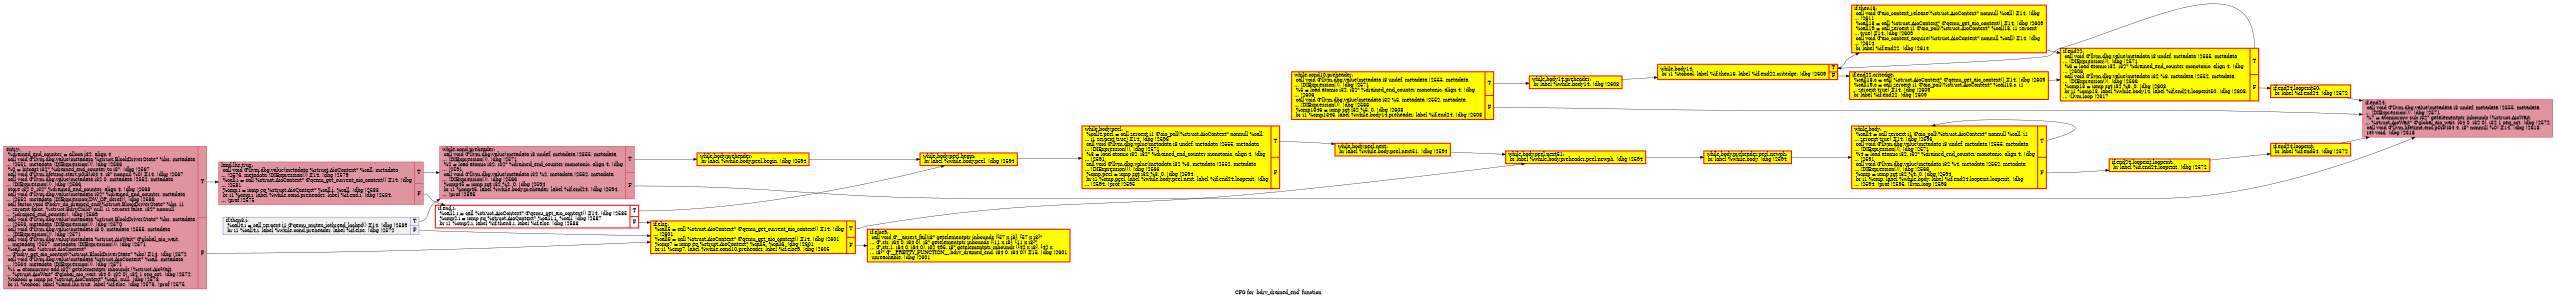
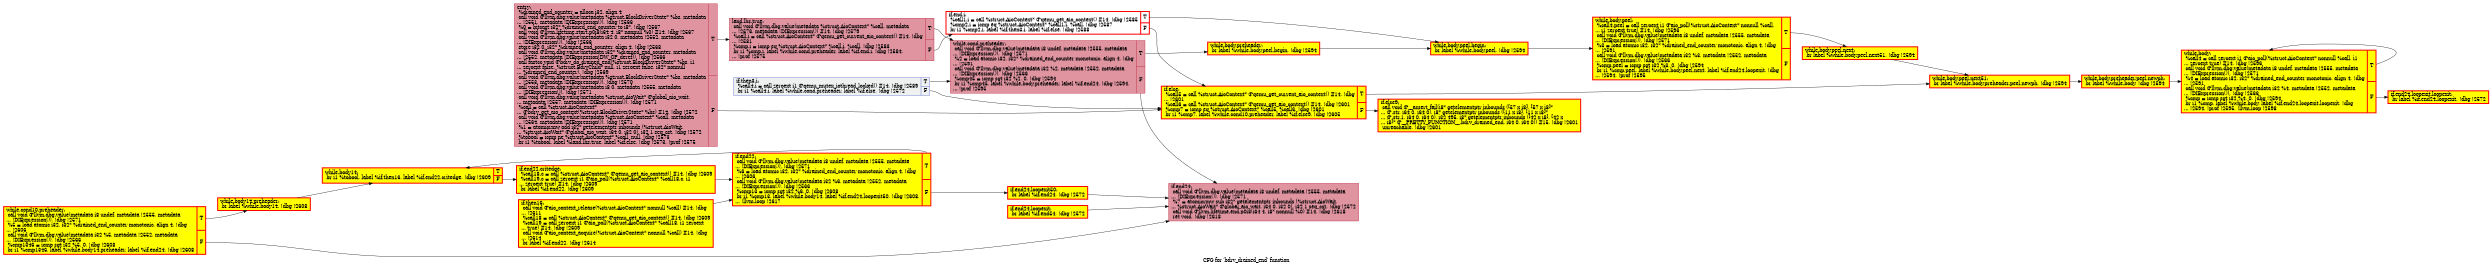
edge "while.body14:" -> "if.then16:": removed
edge "if.end24.loopexit.loopexit:" -> "if.end24.loopexit:": removed
